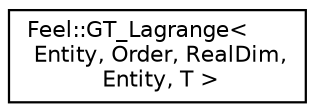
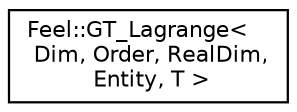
node "Feel::GT_Lagrange< Entity, Order, RealDim, Entity, T >": label "Feel::GT_Lagrange< Entity, Order, RealDim, Entity, T >" -> "Feel::GT_Lagrange< Dim, Order, RealDim, Entity, T >"
